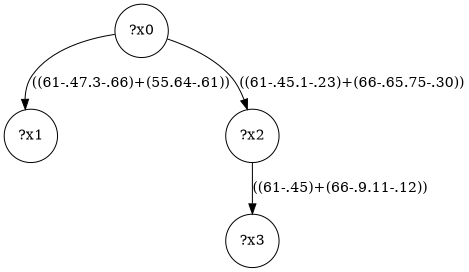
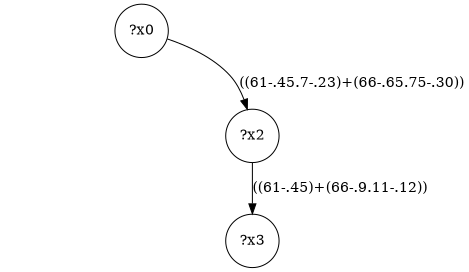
edge "?x0" -> "?x2": label "((61-.45.1-.23)+(66-.65.75-.30))" -> "((61-.45.7-.23)+(66-.65.75-.30))"
node "?x1": removed
